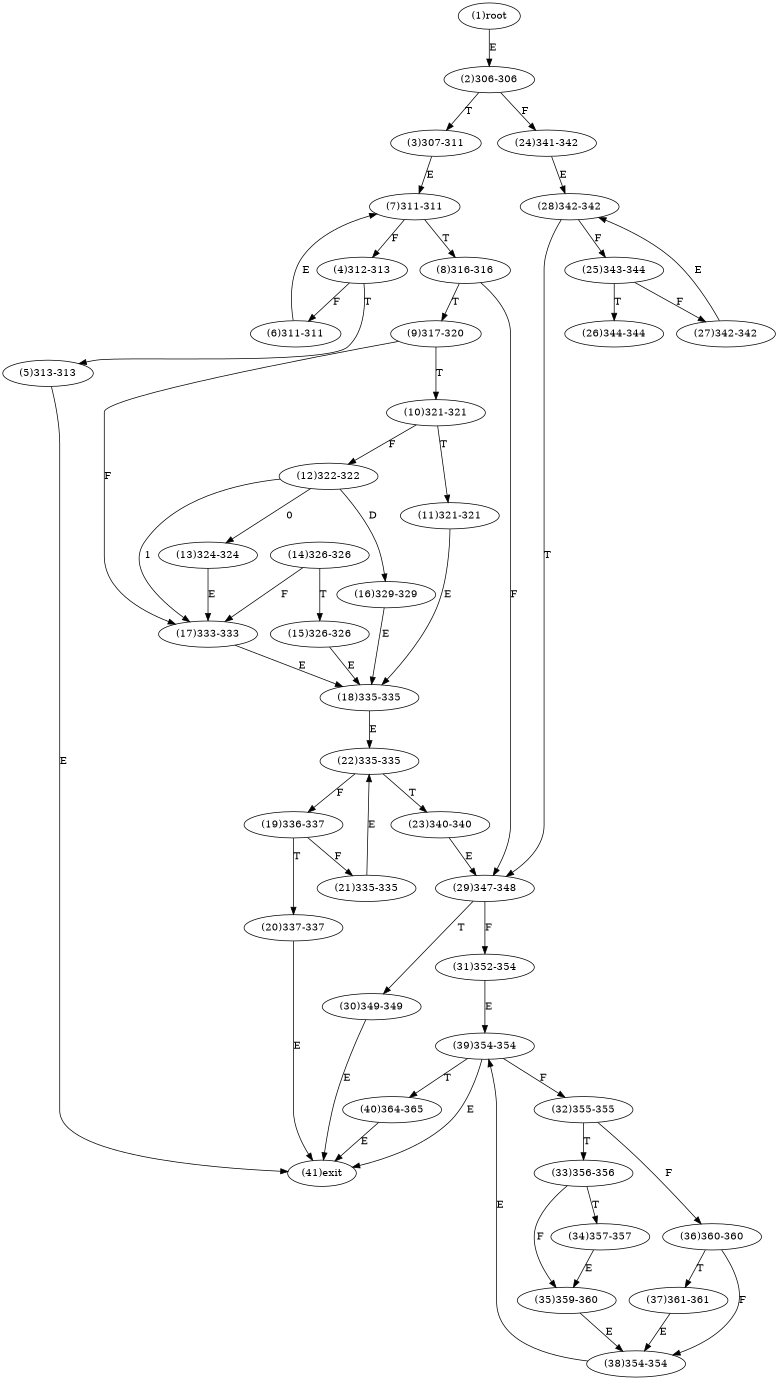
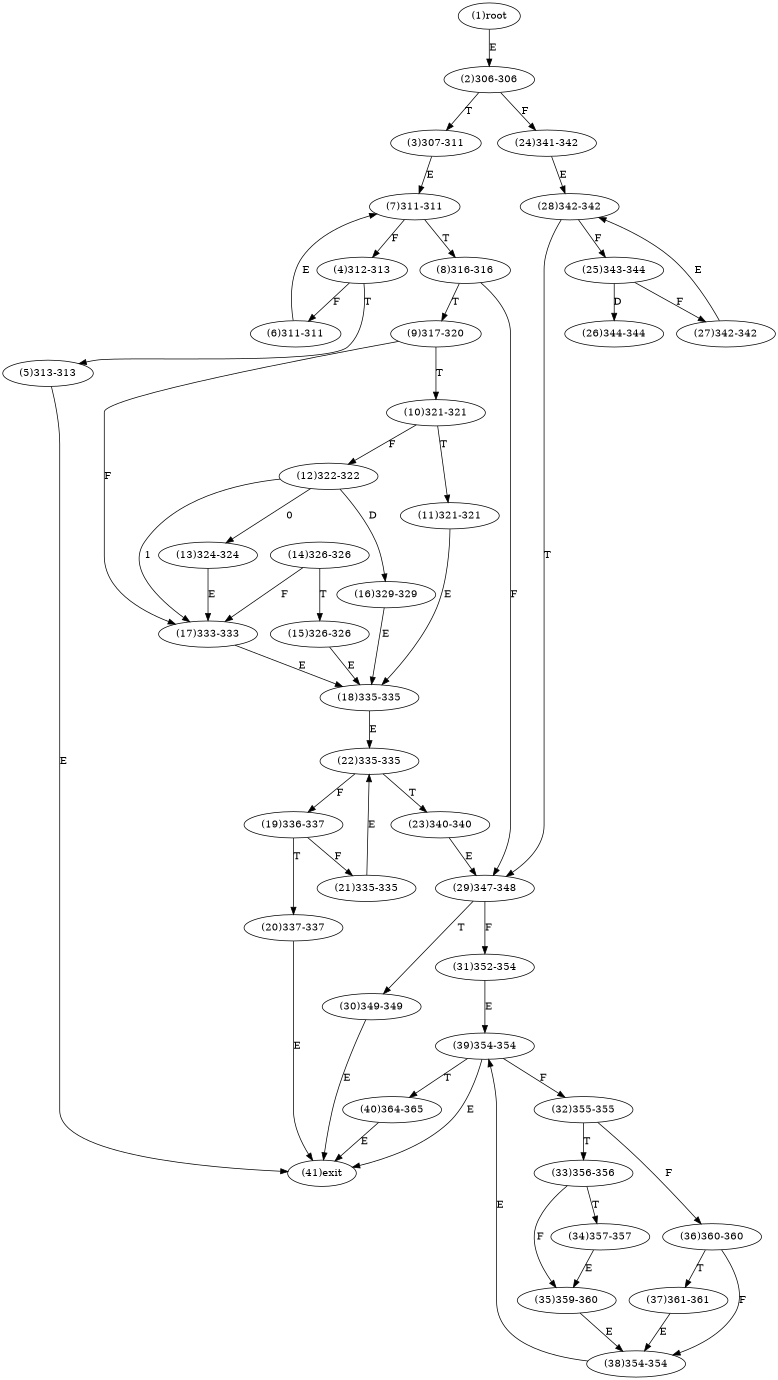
edge "(25)343-344" -> "(26)344-344": label "T" -> "D"
